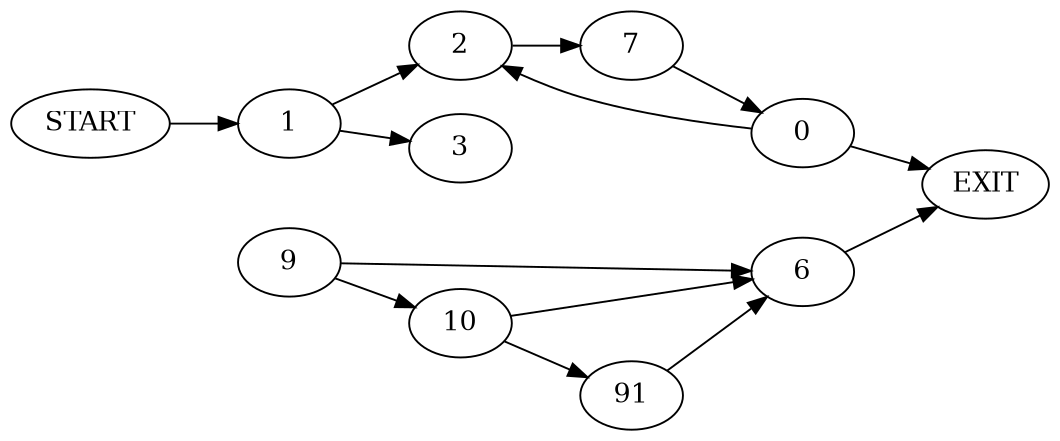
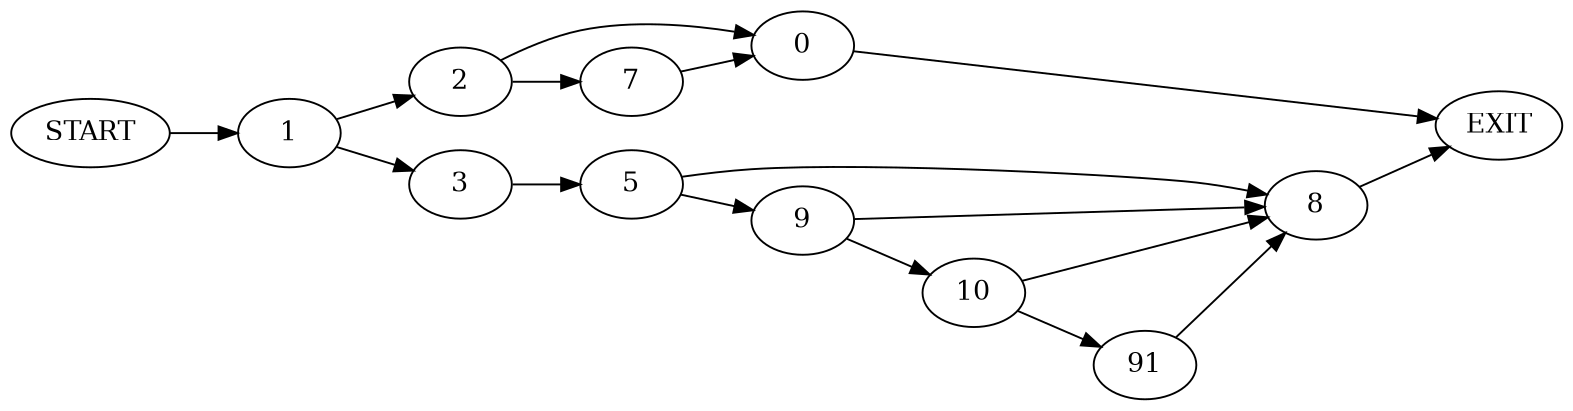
edge "0" -> "2": reversed
node "5": added
node "6": label "6" -> "8"
